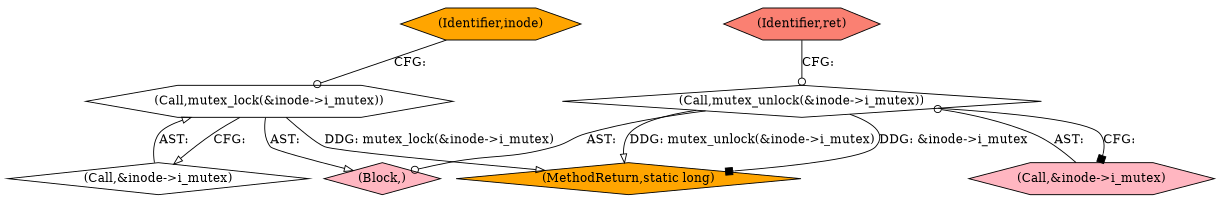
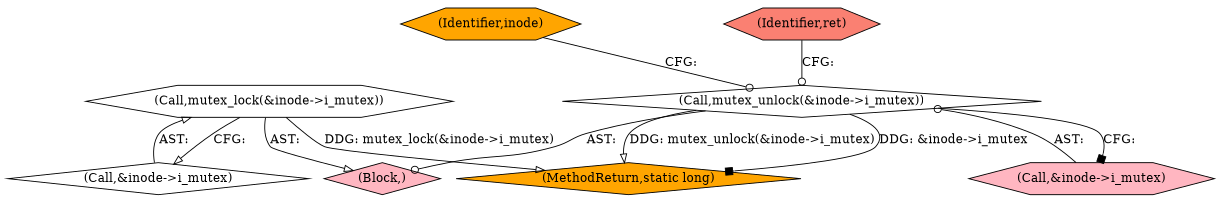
edge "(Identifier,inode)" -> "(Call,mutex_lock(&inode->i_mutex))": now "(Identifier,inode)" -> "(Call,mutex_unlock(&inode->i_mutex))"
